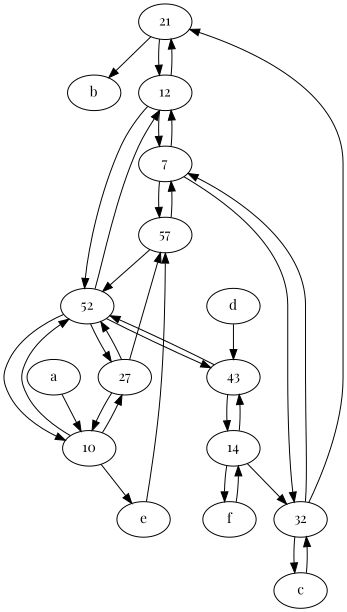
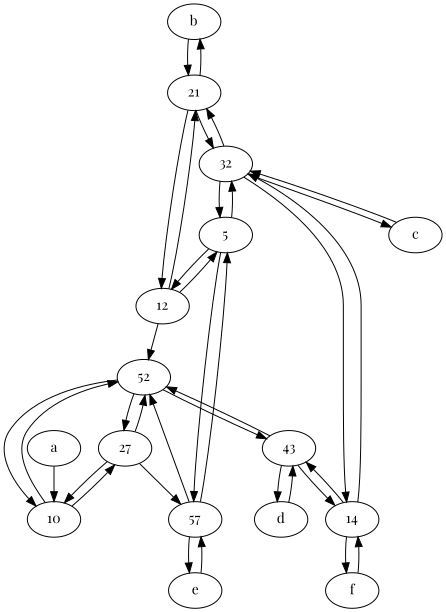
edge "b" -> "21": added
edge "21" -> "32": added
node "7": label "7" -> "5"
edge "52" -> "12": removed
edge "32" -> "14": added
edge "43" -> "d": added
edge "10" -> "e": now "57" -> "e"
